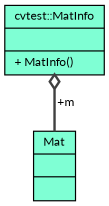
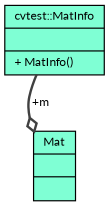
edge "Mat" -> "cvtest::MatInfo": reversed
